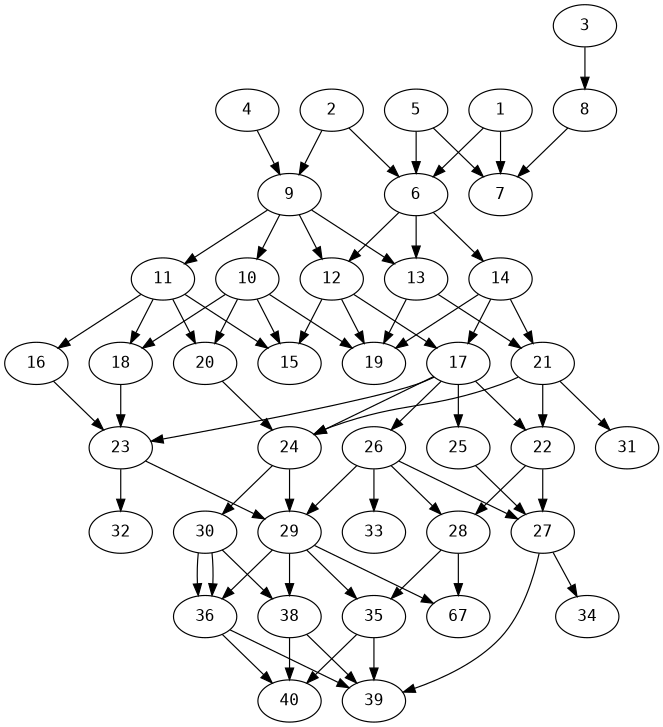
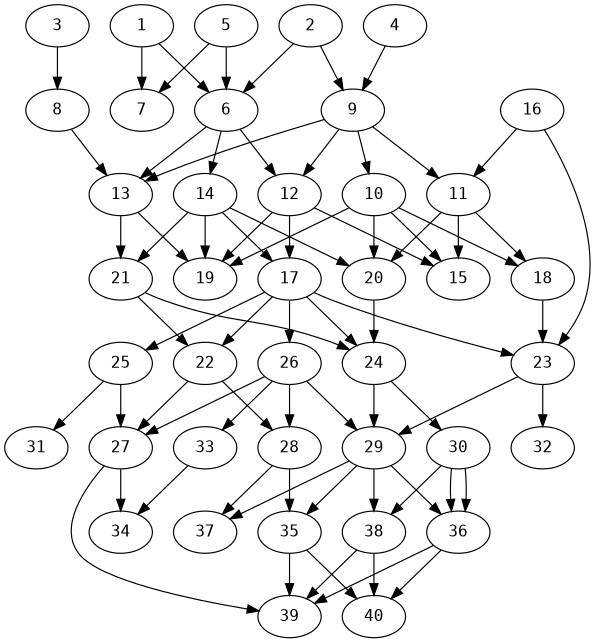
edge "8" -> "7": now "8" -> "13"
edge "14" -> "20": added
edge "11" -> "16": reversed
edge "21" -> "31": now "25" -> "31"
edge "33" -> "34": added
node "67": label "67" -> "37"
